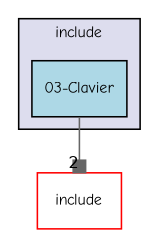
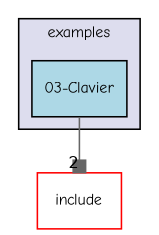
cluster "include": label "include" -> "examples"
